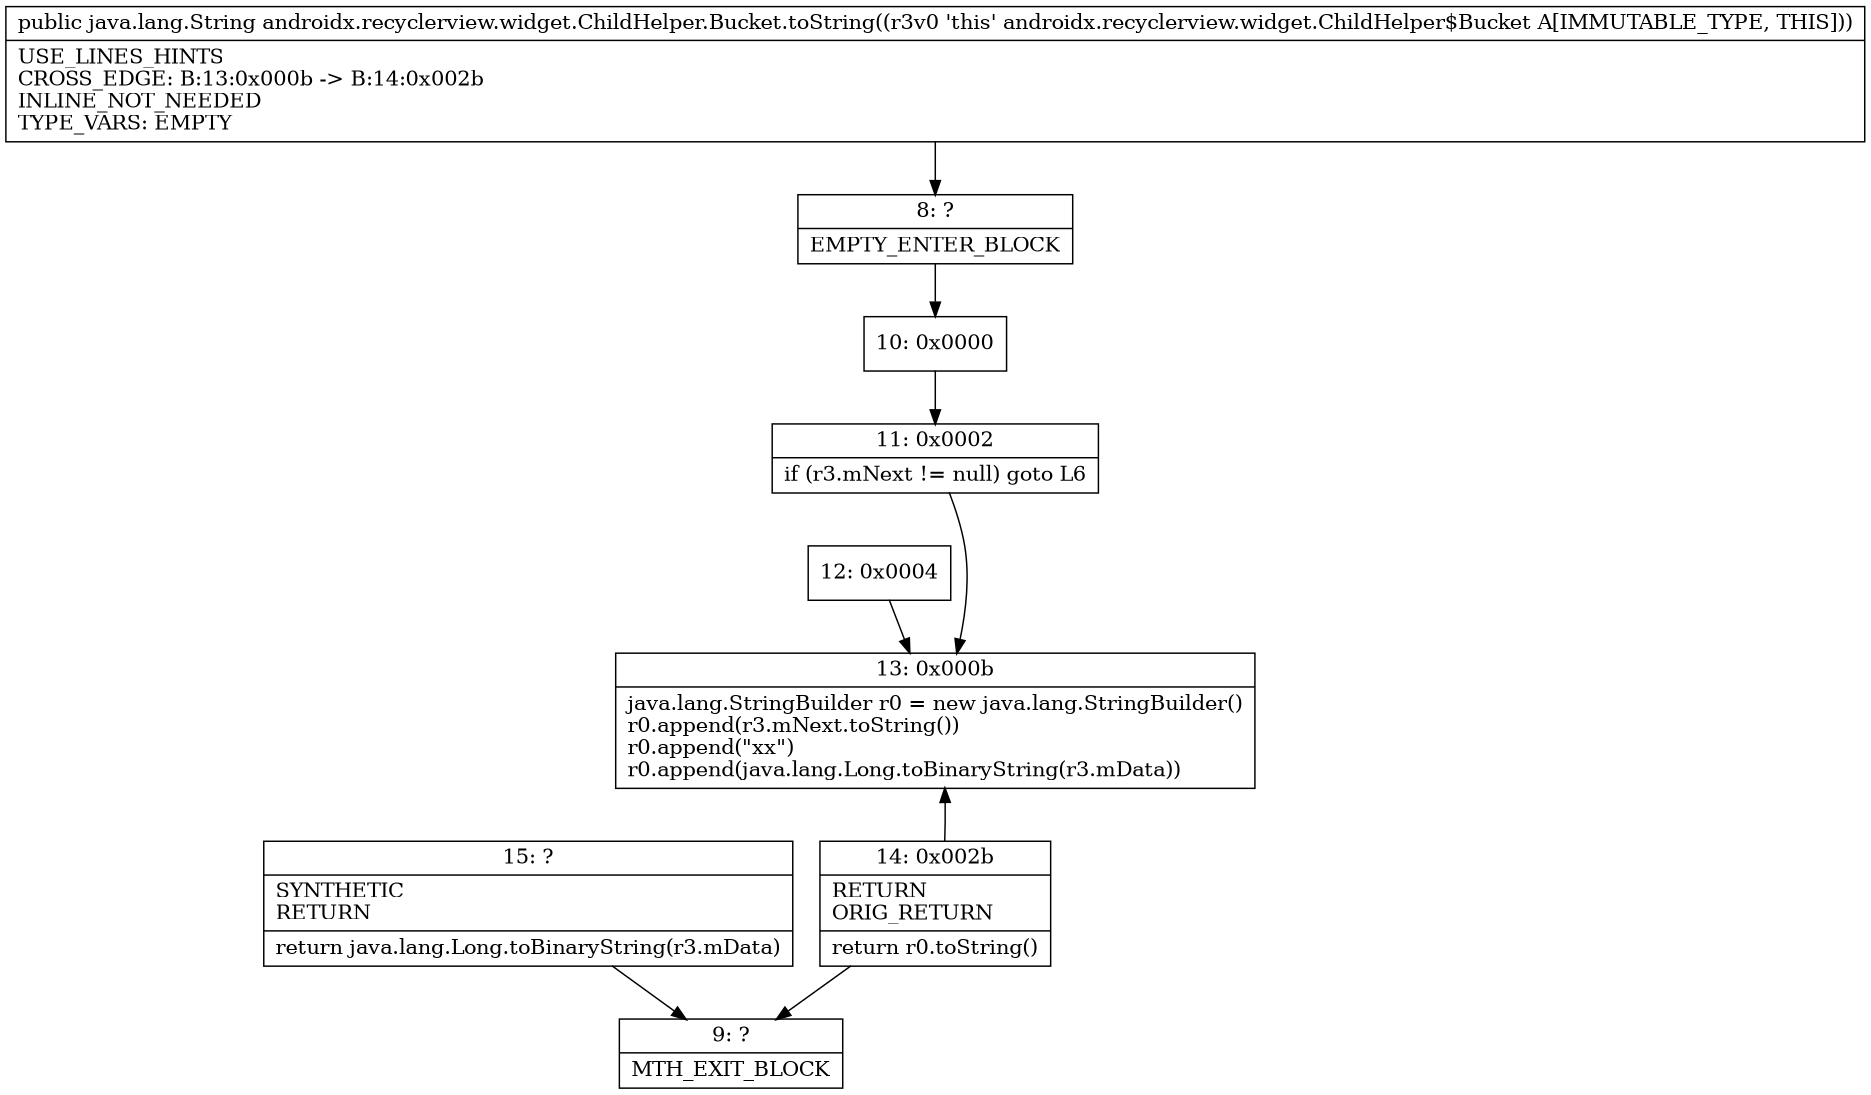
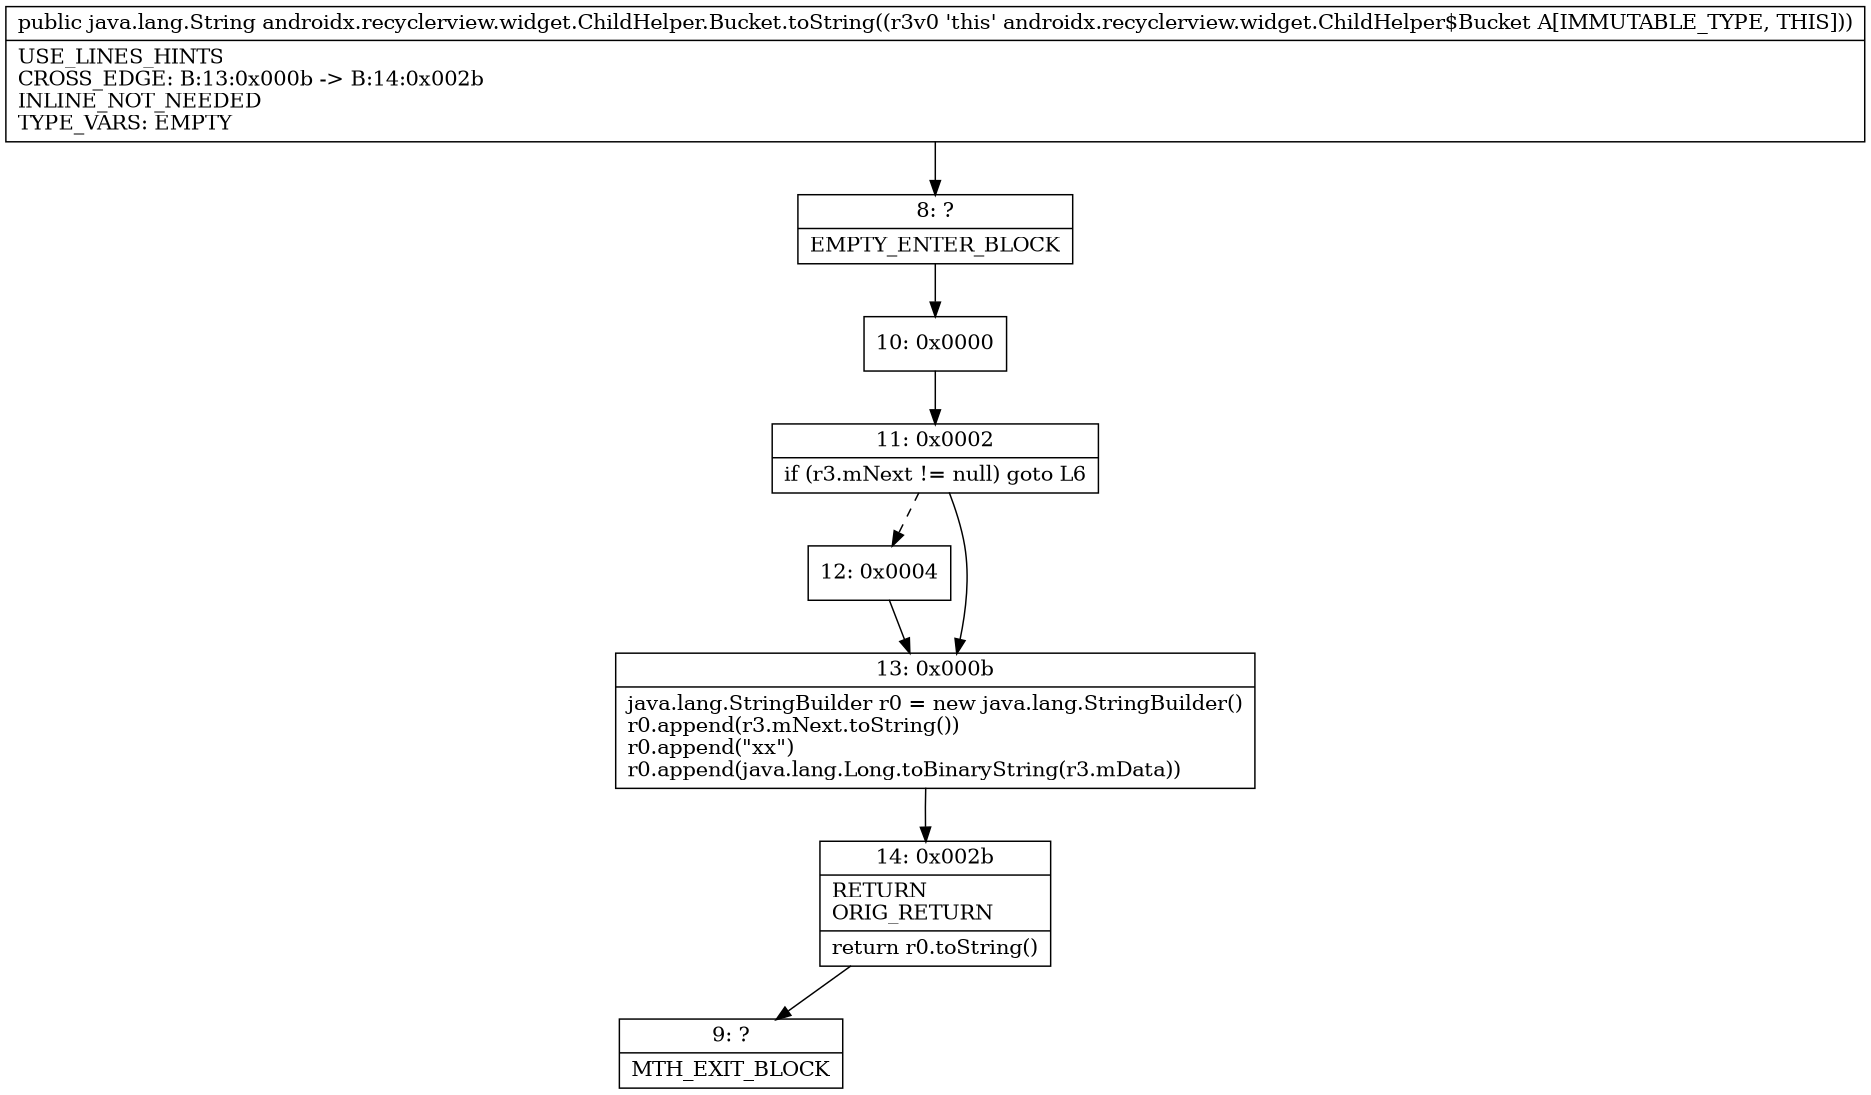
edge "11: 0x0002" -> "12: 0x0004": added
edge "14: 0x002b" -> "13: 0x000b": reversed
node "15: ?": removed
